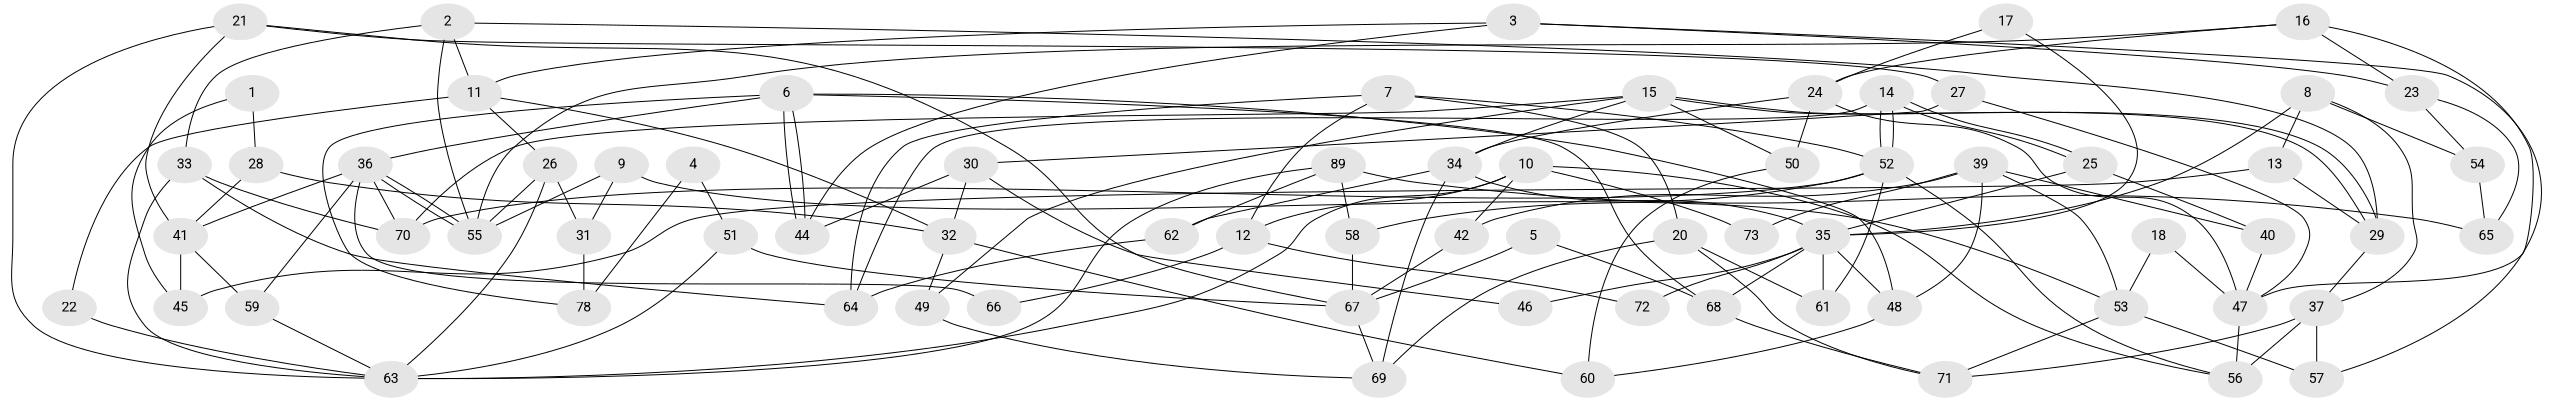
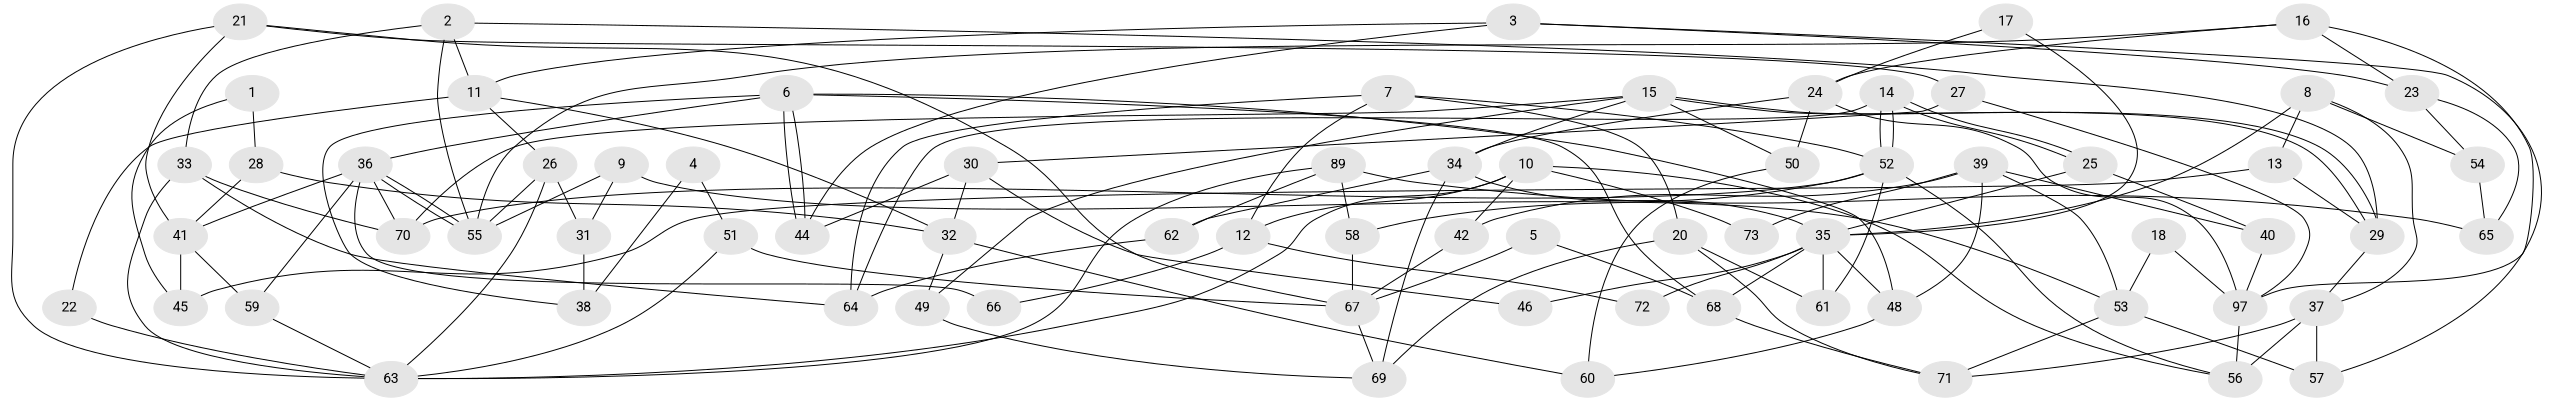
node "78": label "78" -> "38"
node "47": label "47" -> "97"
